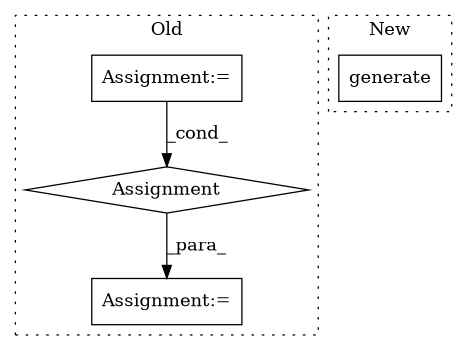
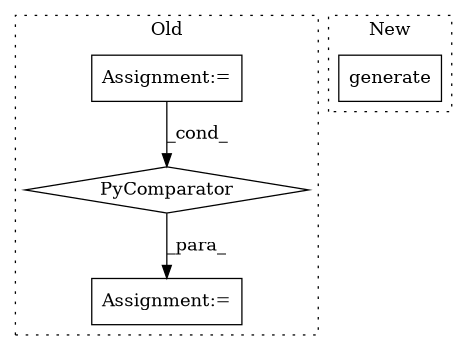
node "Assignment": label "Assignment" -> "PyComparator"
